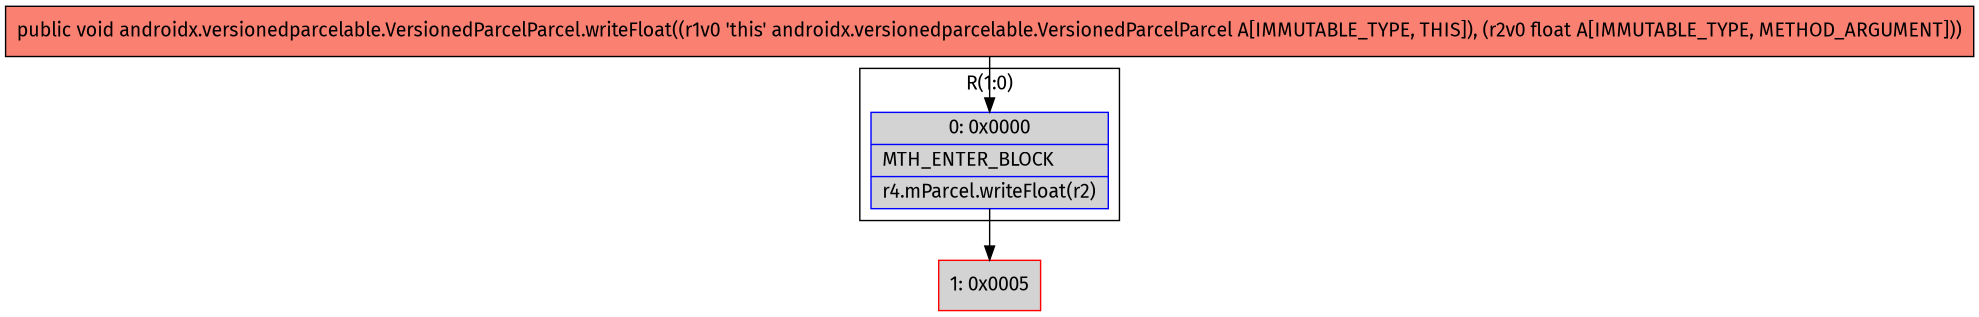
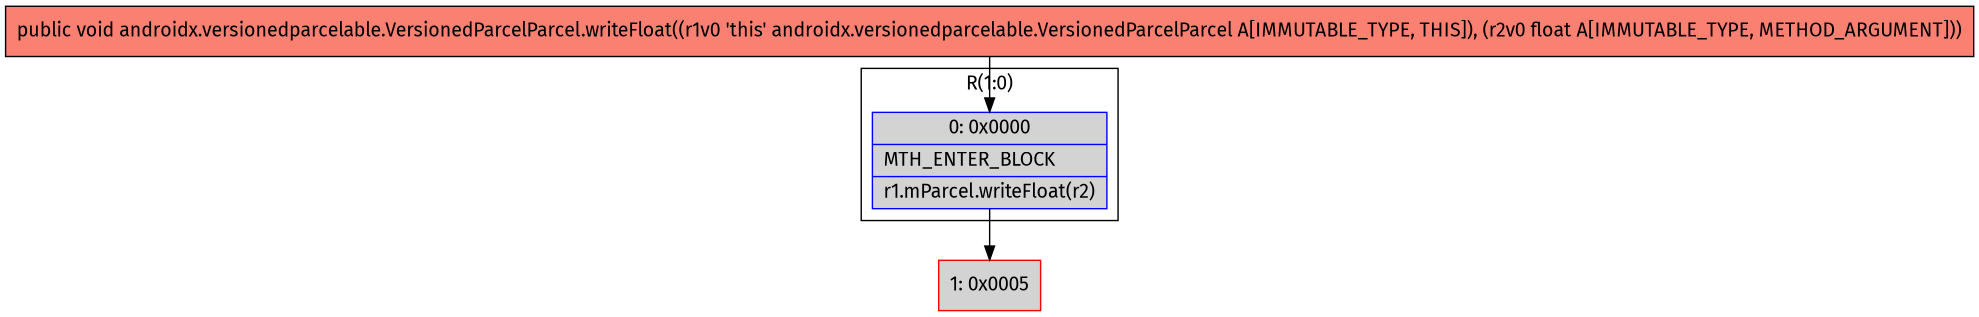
node "0: 0x0000": text "r4.mParcel.writeFloat(r2)" -> "r1.mParcel.writeFloat(r2)"
